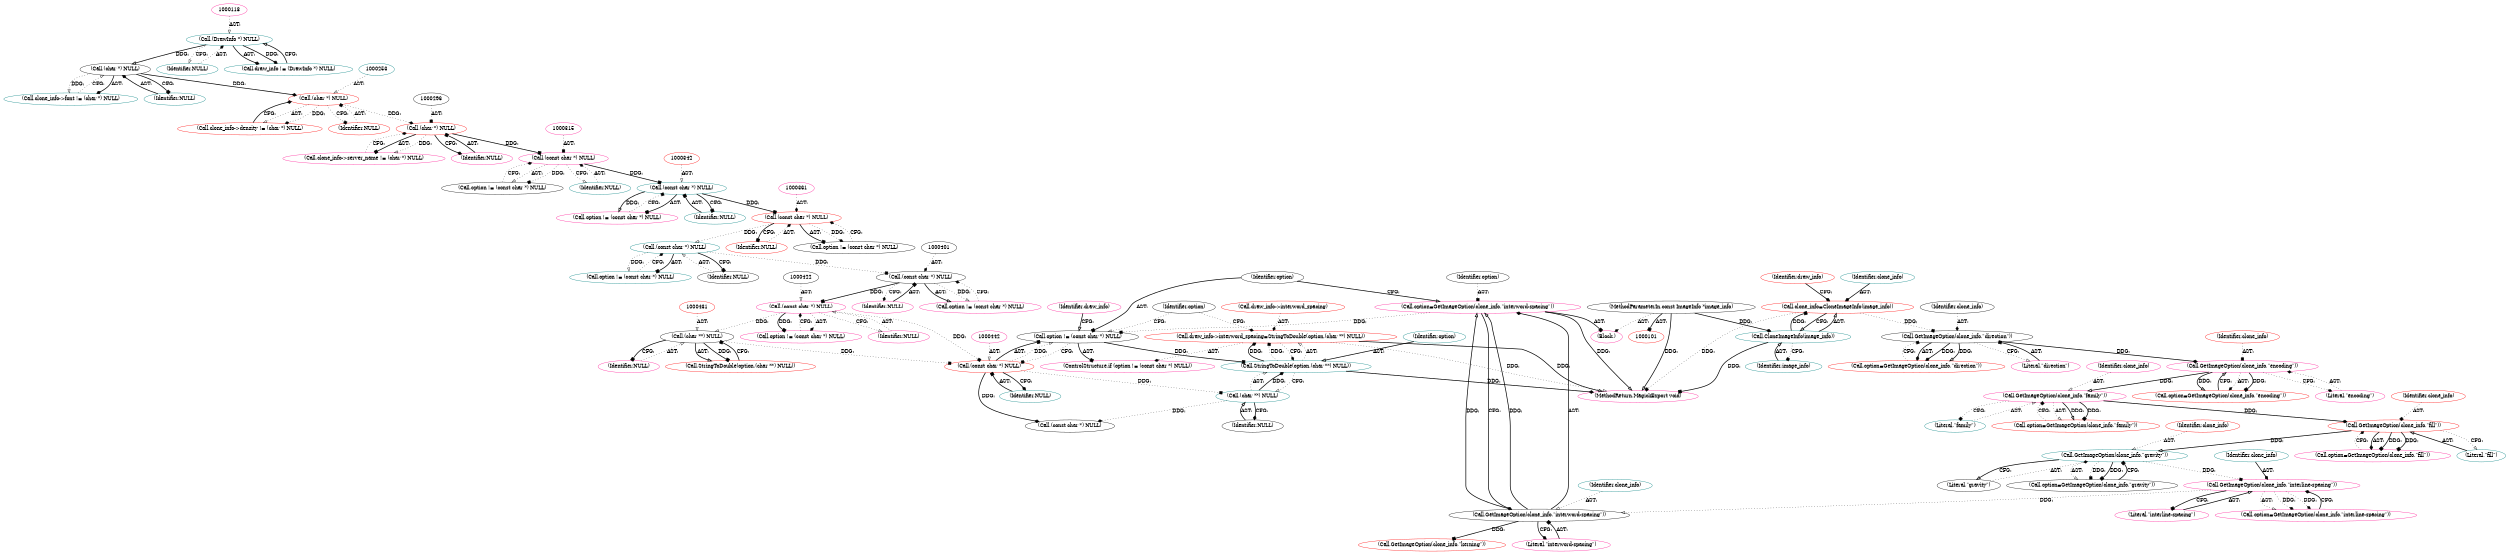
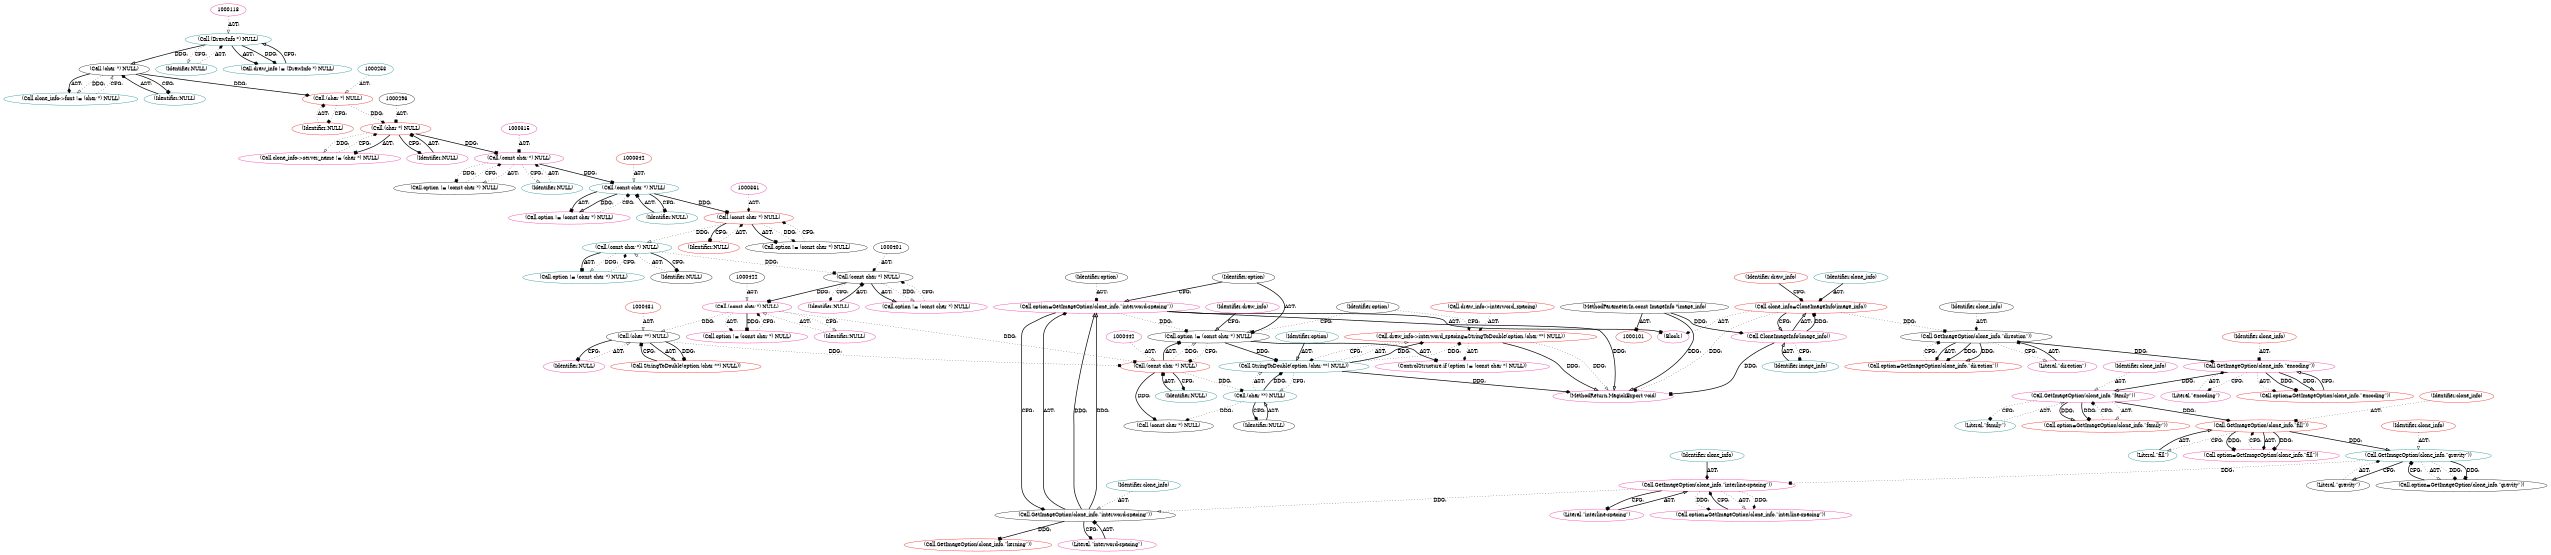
node "(Call,clone_info->density != (char *) NULL)": removed
edge "(MethodParameterIn,const ImageInfo *image_info)" -> "(Block,)": now "(Call,clone_info=CloneImageInfo(image_info))" -> "(Block,)"
node "(Call,CloneImageInfo(image_info))": color teal -> deeppink
